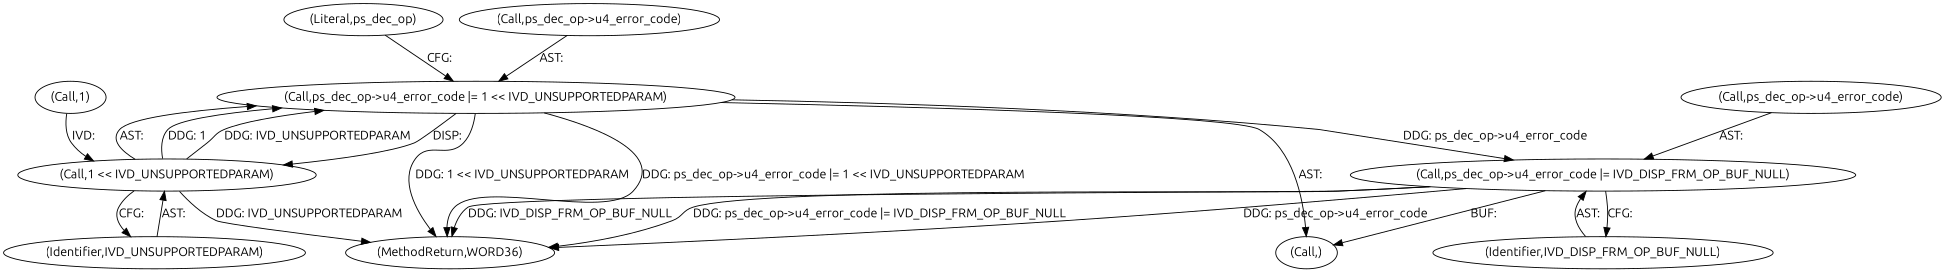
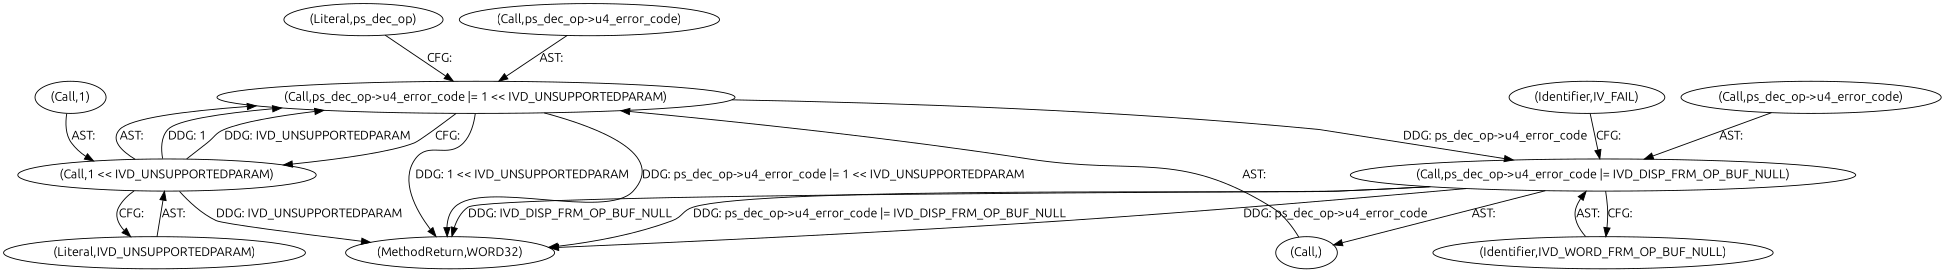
node "(Identifier,IV_FAIL)": added
edge "(Call,ps_dec_op->u4_error_code |= 1 << IVD_UNSUPPORTEDPARAM)" -> "(Call,)": reversed
edge "(Call,1)" -> "(Call,1 << IVD_UNSUPPORTEDPARAM)": label "IVD: " -> "AST: "
edge "(Call,ps_dec_op->u4_error_code |= 1 << IVD_UNSUPPORTEDPARAM)" -> "(Call,1 << IVD_UNSUPPORTEDPARAM)": label "DISP: " -> "CFG: "
edge "(Call,ps_dec_op->u4_error_code |= IVD_DISP_FRM_OP_BUF_NULL)" -> "(Call,)": label "BUF: " -> "AST: "
node "(Identifier,IVD_UNSUPPORTEDPARAM)": label "(Identifier,IVD_UNSUPPORTEDPARAM)" -> "(Literal,IVD_UNSUPPORTEDPARAM)"
node "(MethodReturn,WORD36)": label "(MethodReturn,WORD36)" -> "(MethodReturn,WORD32)"
node "(Identifier,IVD_DISP_FRM_OP_BUF_NULL)": label "(Identifier,IVD_DISP_FRM_OP_BUF_NULL)" -> "(Identifier,IVD_WORD_FRM_OP_BUF_NULL)"
